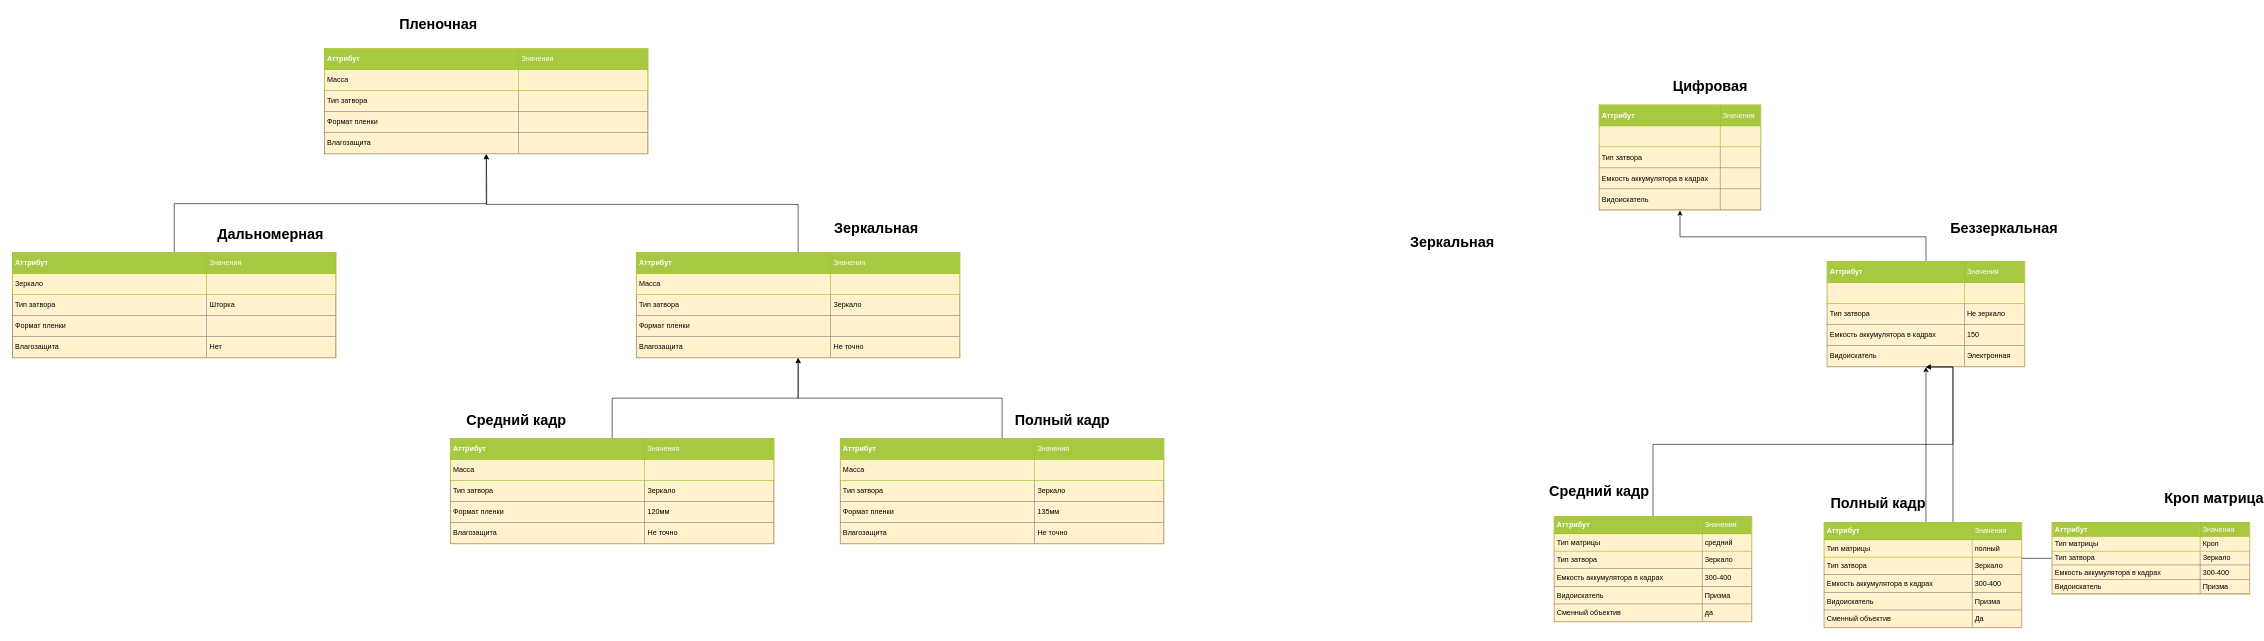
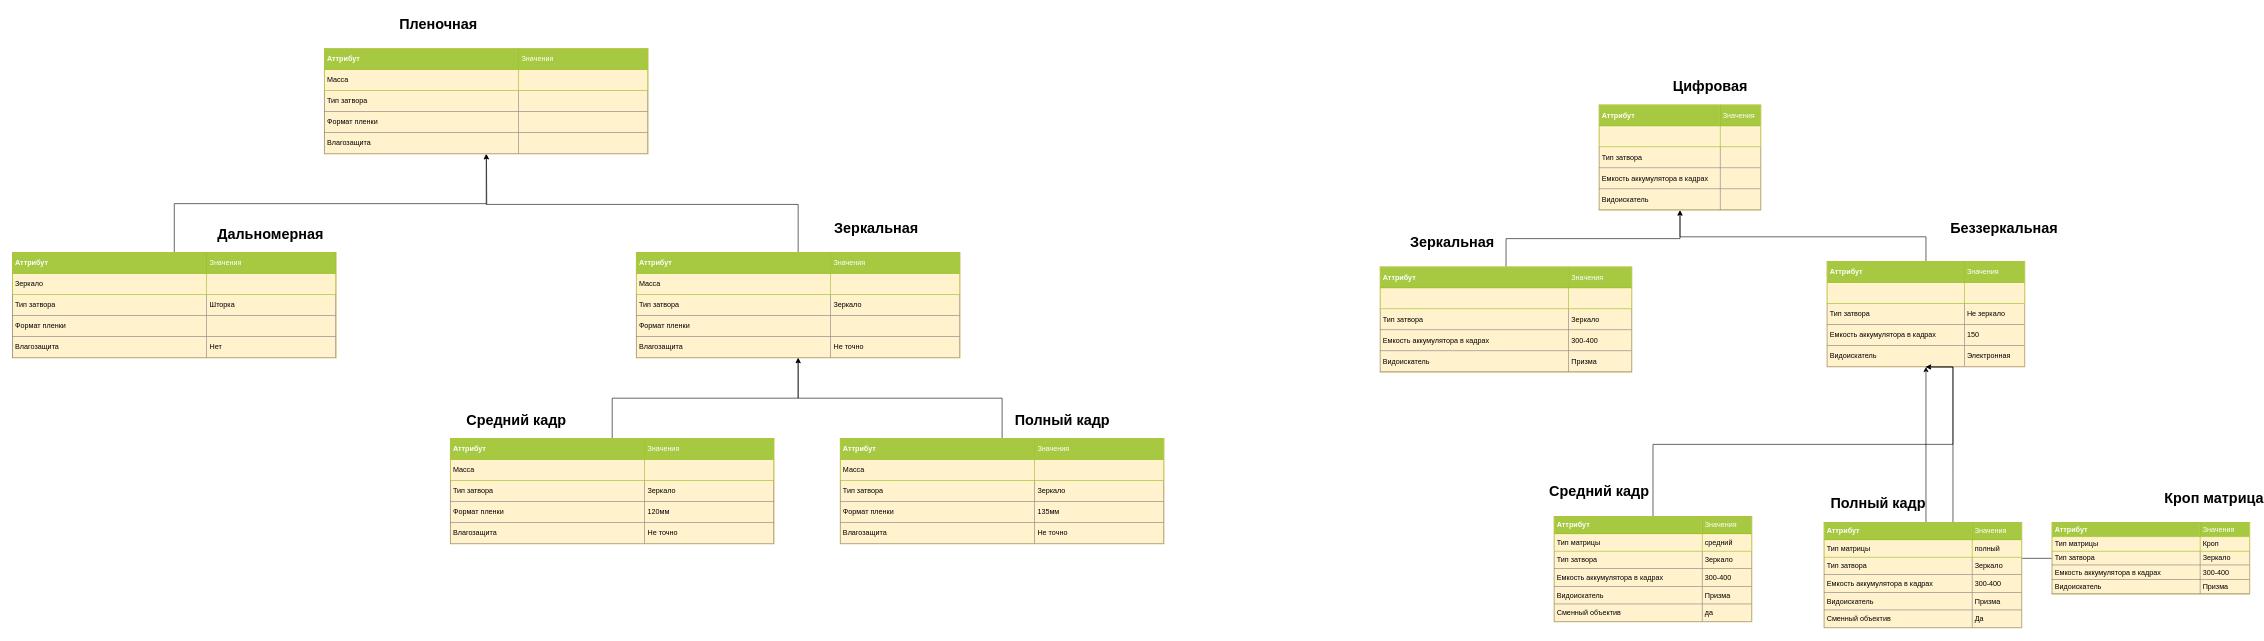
edge "АттрибутЗначения Тип затвора Зеркало Емкость аккумулятора в кадрах 300-400 Видоискатель Призма" -> "АттрибутЗначения Тип затвора Емкость аккумулятора в кадрах Видоискатель": added
node "АттрибутЗначения Тип затвора Зеркало Емкость аккумулятора в кадрах 300-400 Видоискатель Призма": added
